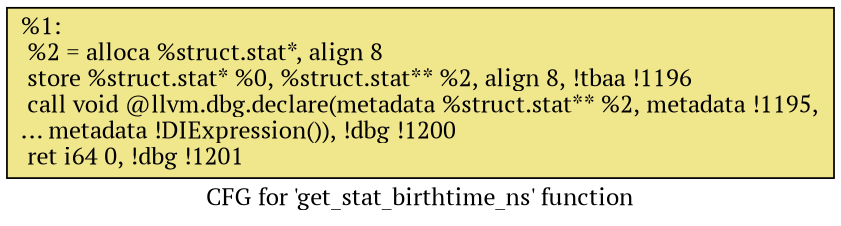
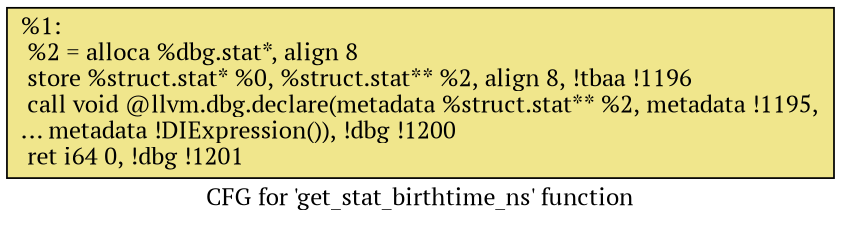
node "%1:": text "%2 = alloca %struct.stat*, align 8" -> "%2 = alloca %dbg.stat*, align 8"
